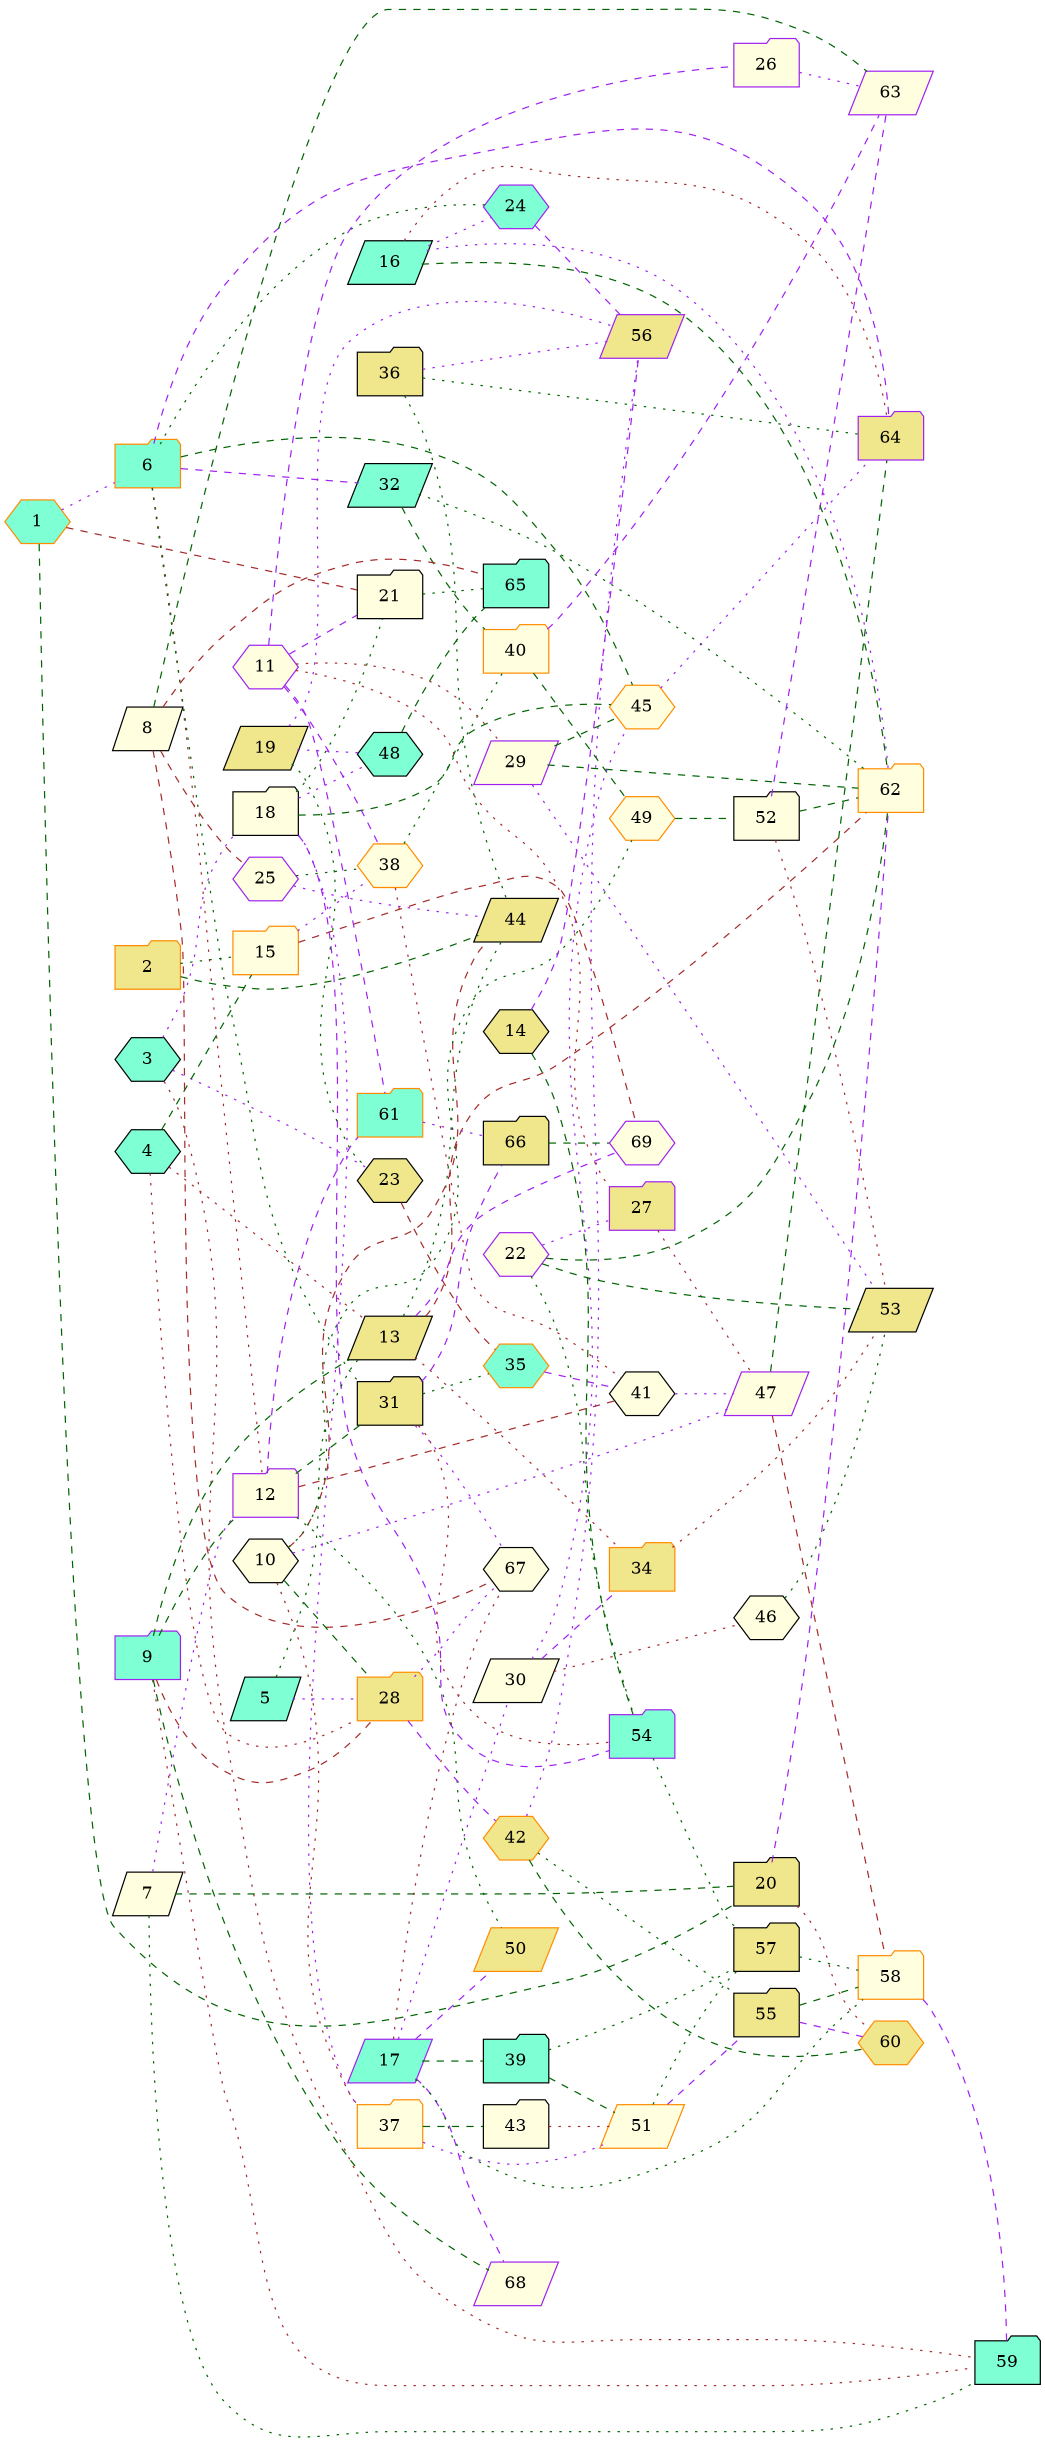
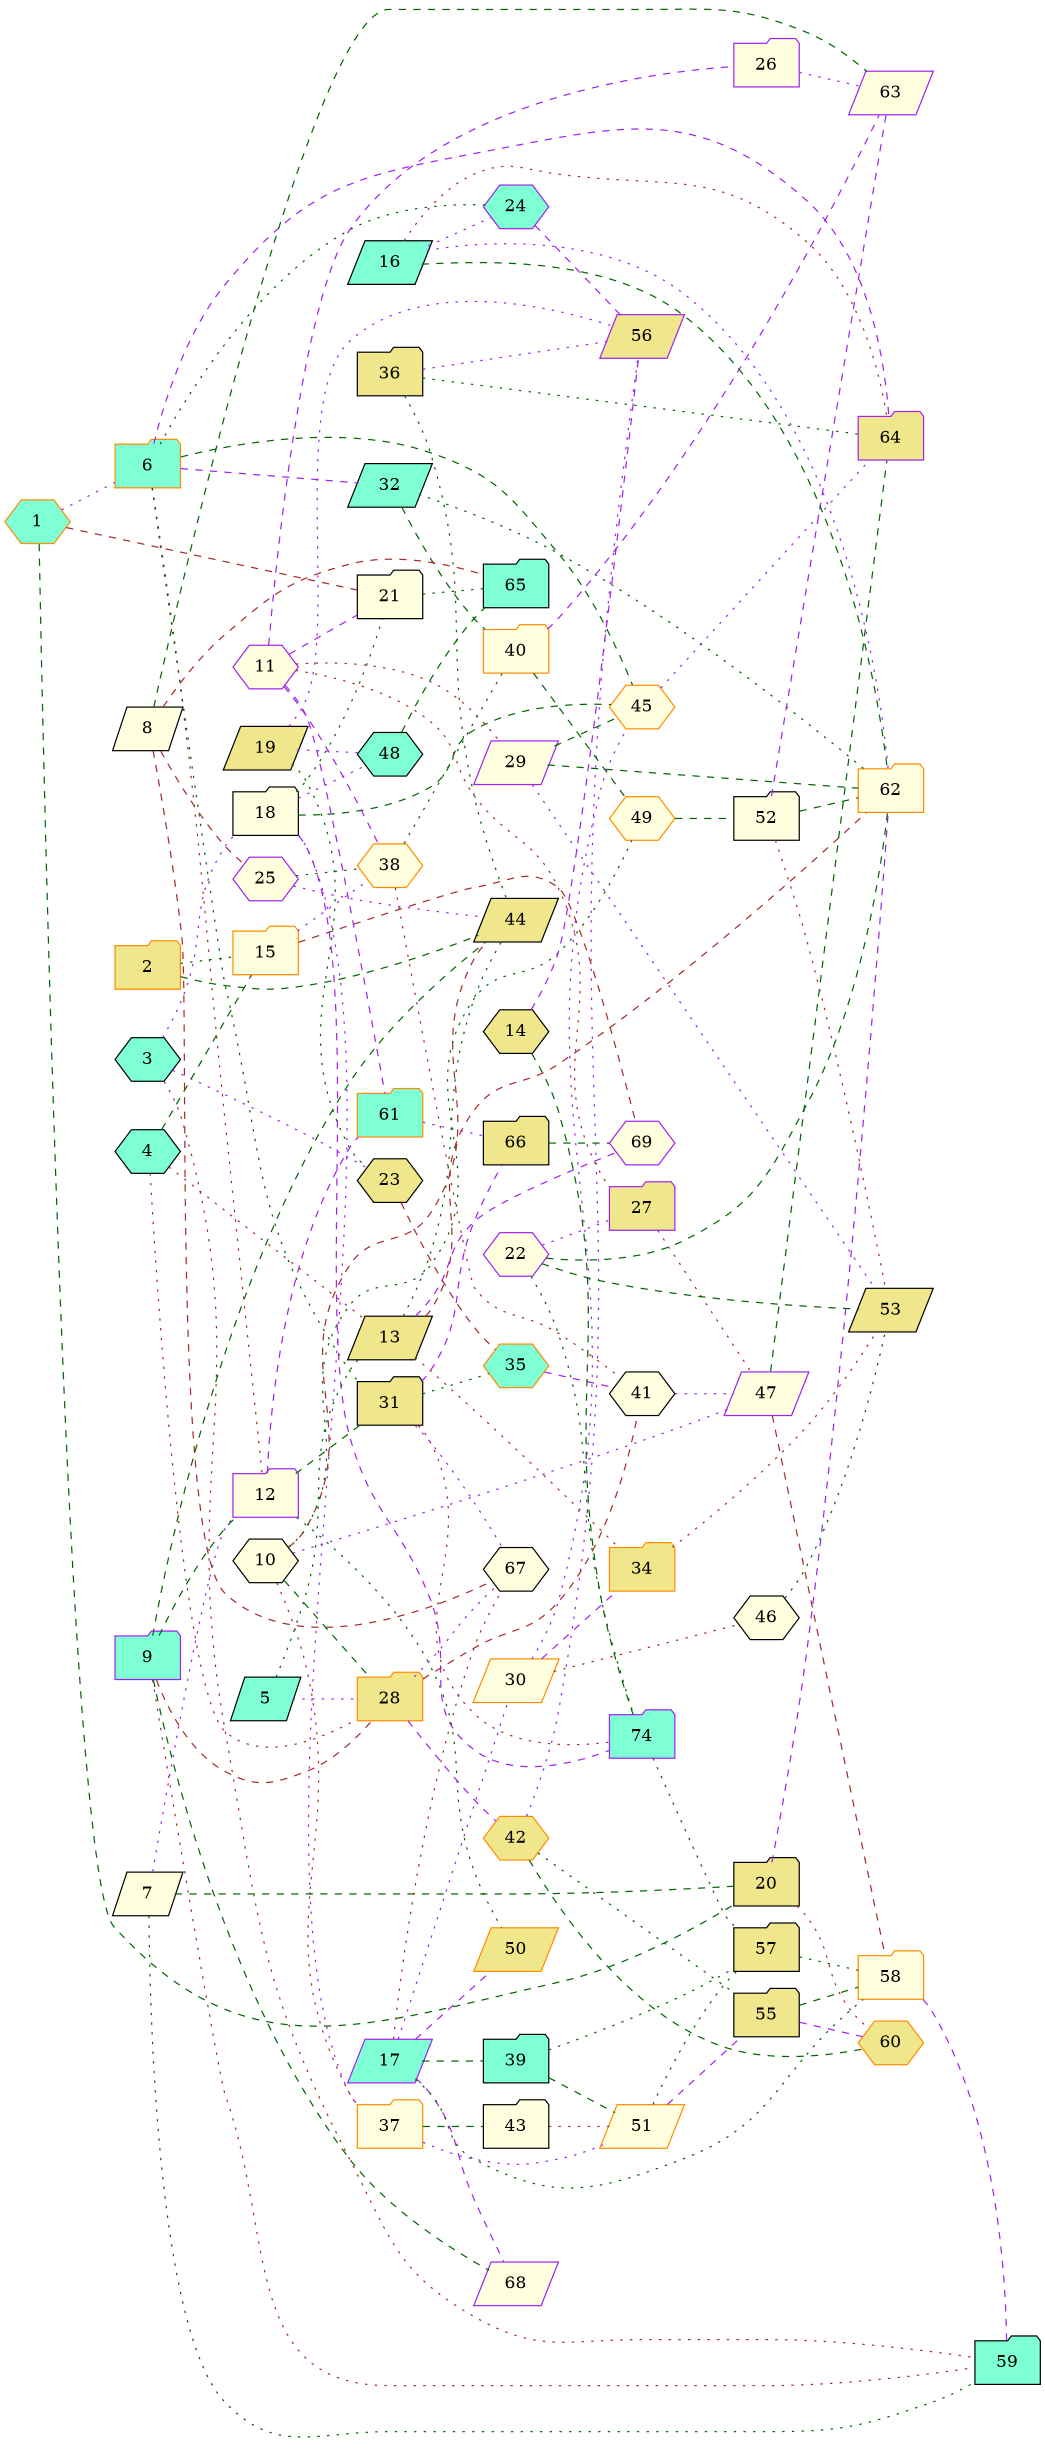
edge "41" -- "12": now "41" -- "28"
edge "13" -- "9": now "44" -- "9"
node "30": color black -> darkorange
node "54": label "54" -> "74"
